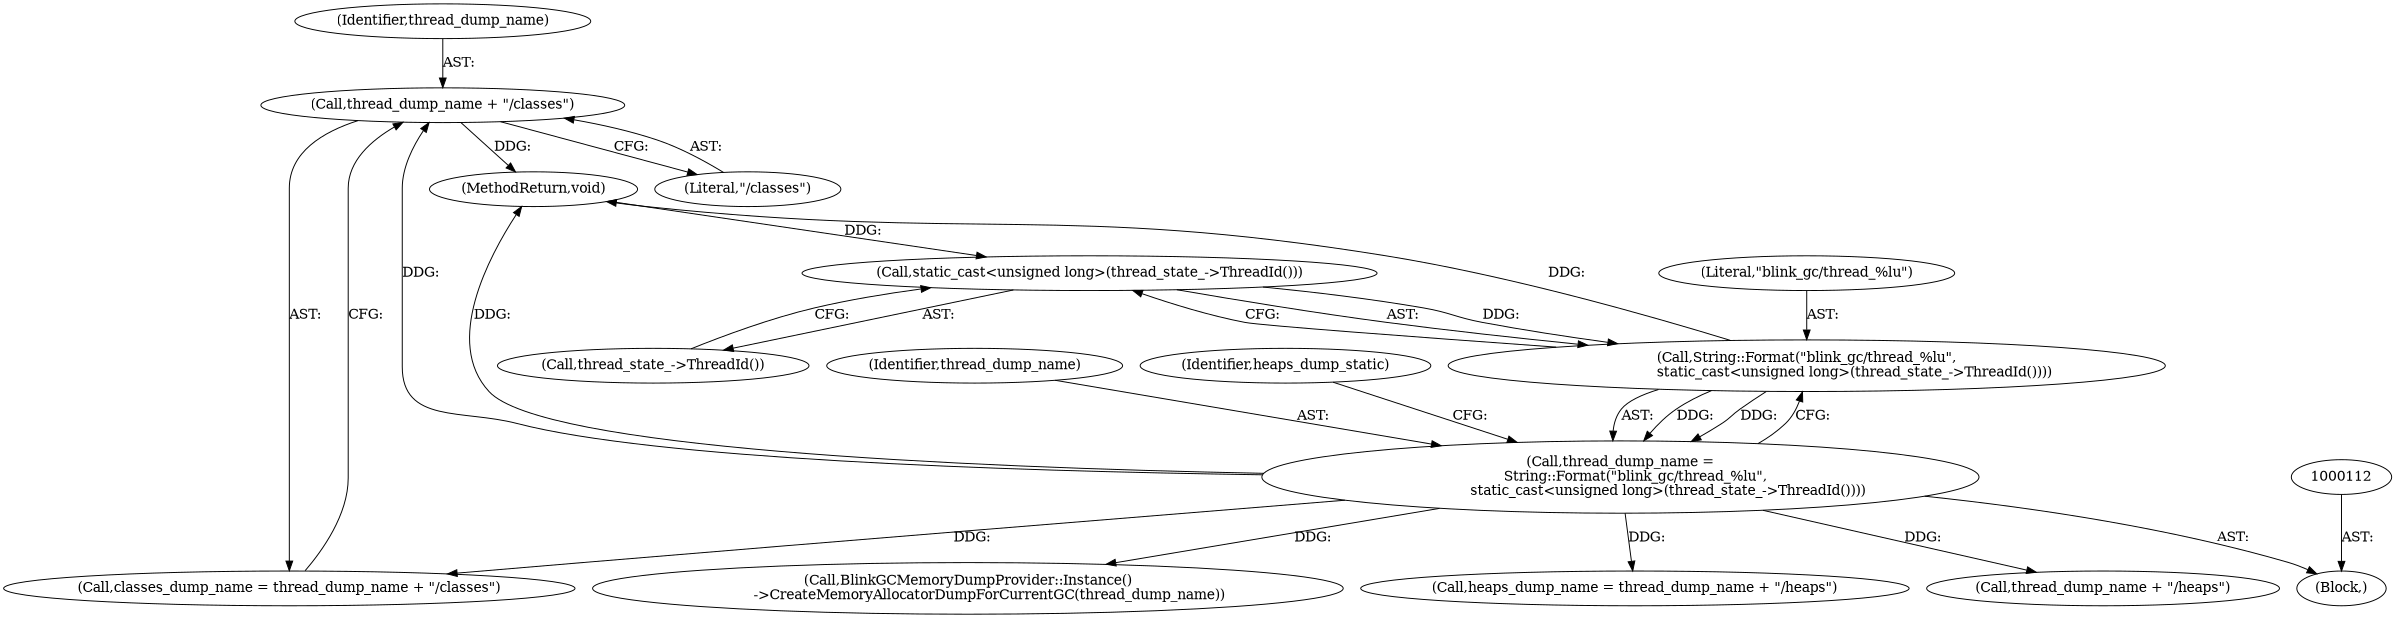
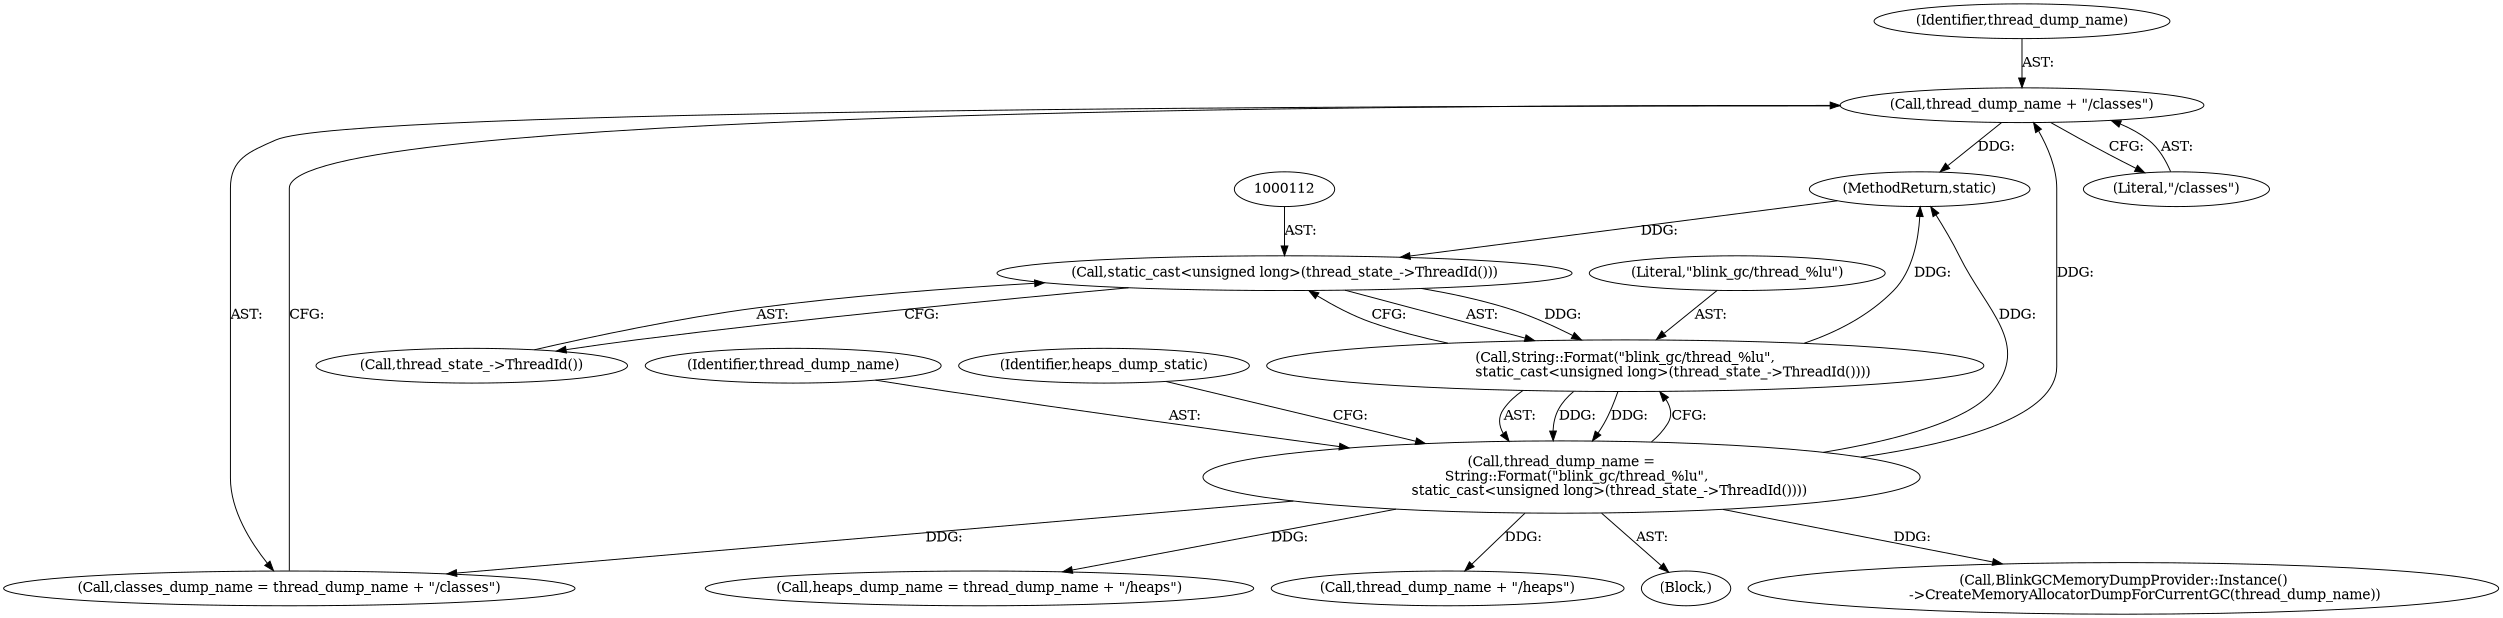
node "(MethodReturn,void)": label "(MethodReturn,void)" -> "(MethodReturn,static)"
edge "(Call,thread_state_->ThreadId())" -> "(Call,static_cast<unsigned long>(thread_state_->ThreadId()))": label "CFG: " -> "AST: "
edge "(Call,static_cast<unsigned long>(thread_state_->ThreadId()))" -> "(Call,thread_state_->ThreadId())": label "AST: " -> "CFG: "
edge "1000112" -> "(Block,)": now "1000112" -> "(Call,static_cast<unsigned long>(thread_state_->ThreadId()))"
